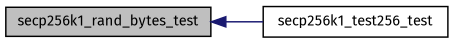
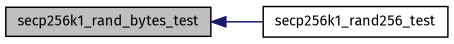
node "secp256k1_test256_test": label "secp256k1_test256_test" -> "secp256k1_rand256_test"
